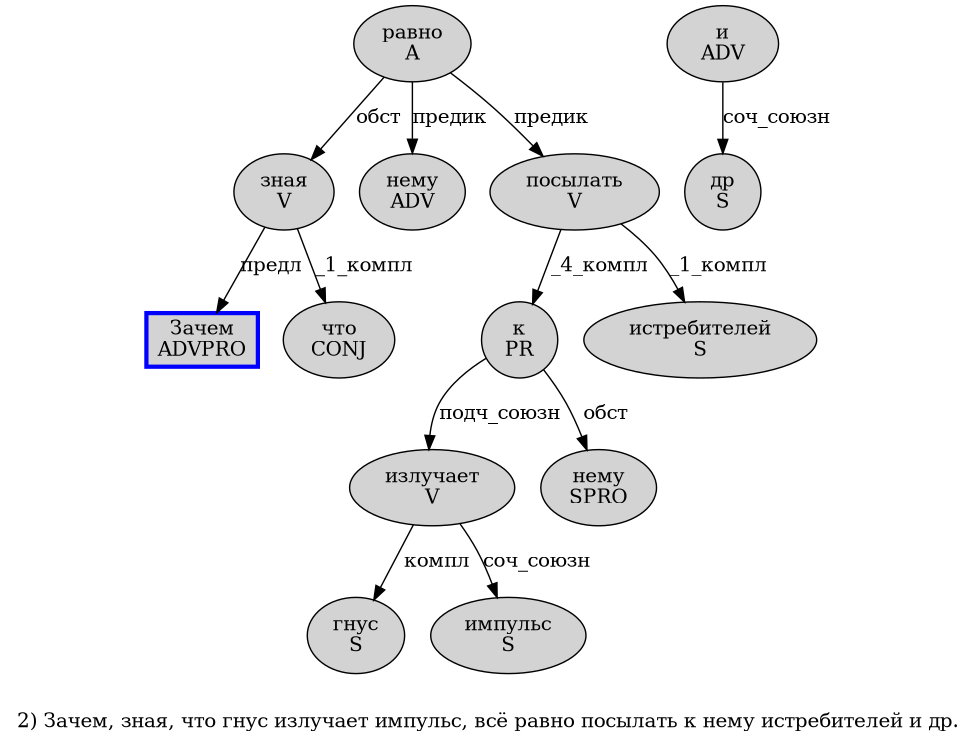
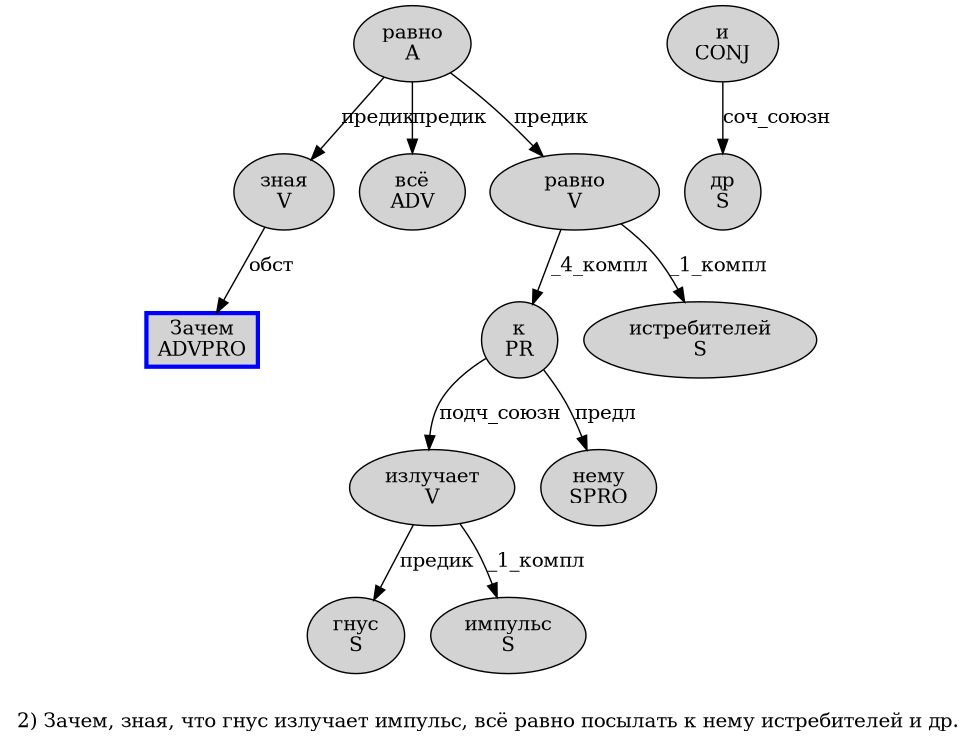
node "и ADV": label "и ADV" -> "и CONJ"
edge "равно A" -> "зная V": label "обст" -> "предик"
node "нему ADV": label "нему ADV" -> "всё ADV"
node "посылать V": label "посылать V" -> "равно V"
edge "зная V" -> "Зачем ADVPRO": label "предл" -> "обст"
node "что CONJ": removed
edge "к PR" -> "нему SPRO": label "обст" -> "предл"
edge "излучает V" -> "гнус S": label "компл" -> "предик"
edge "излучает V" -> "импульс S": label "соч_союзн" -> "_1_компл"
